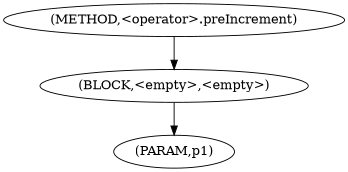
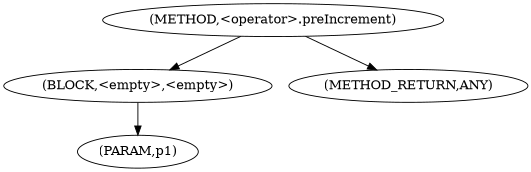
node "(METHOD_RETURN,ANY)": added
